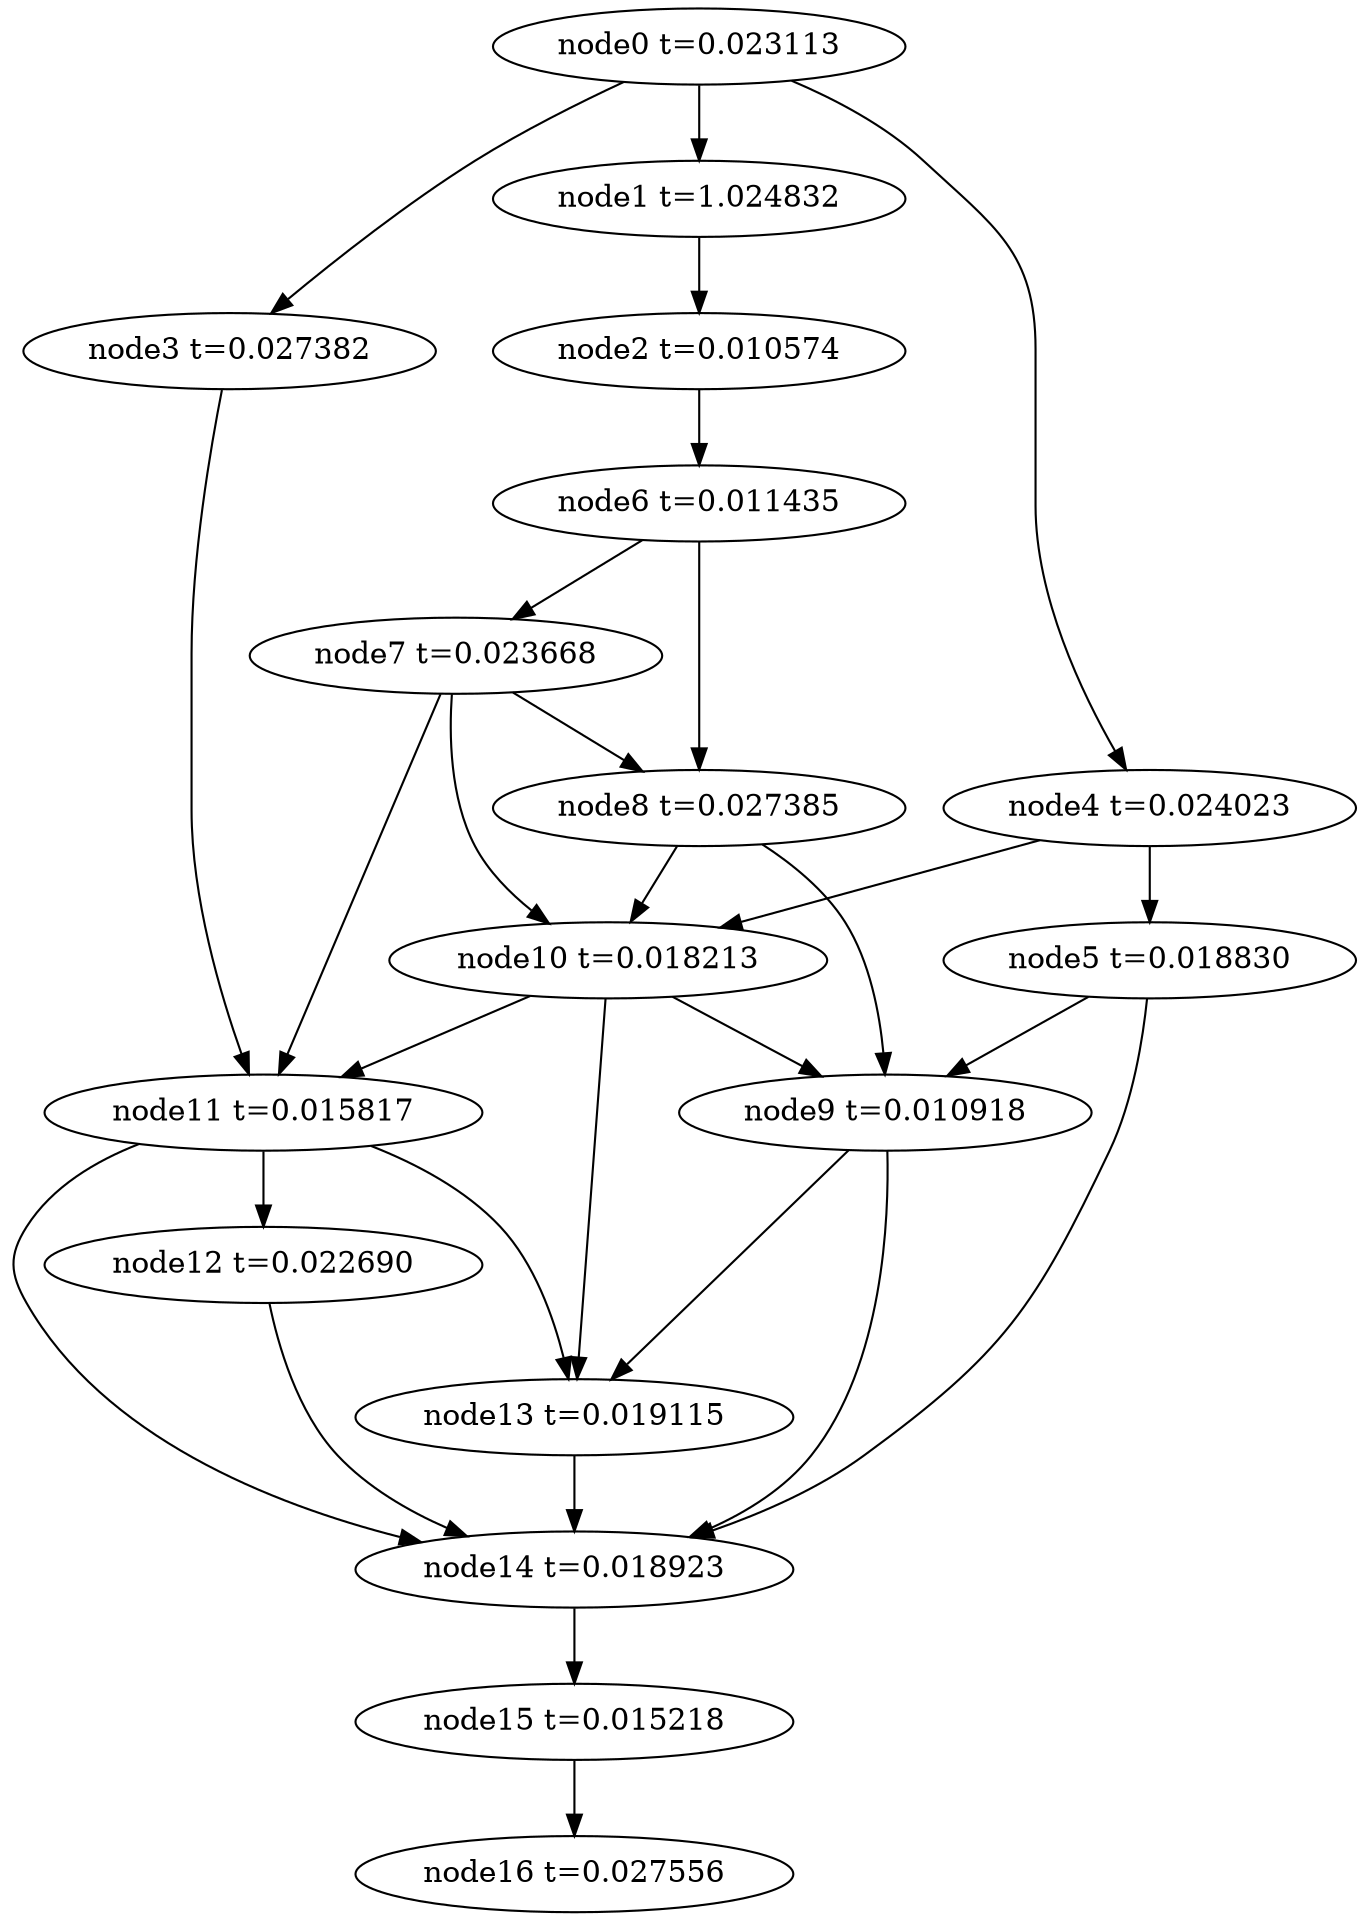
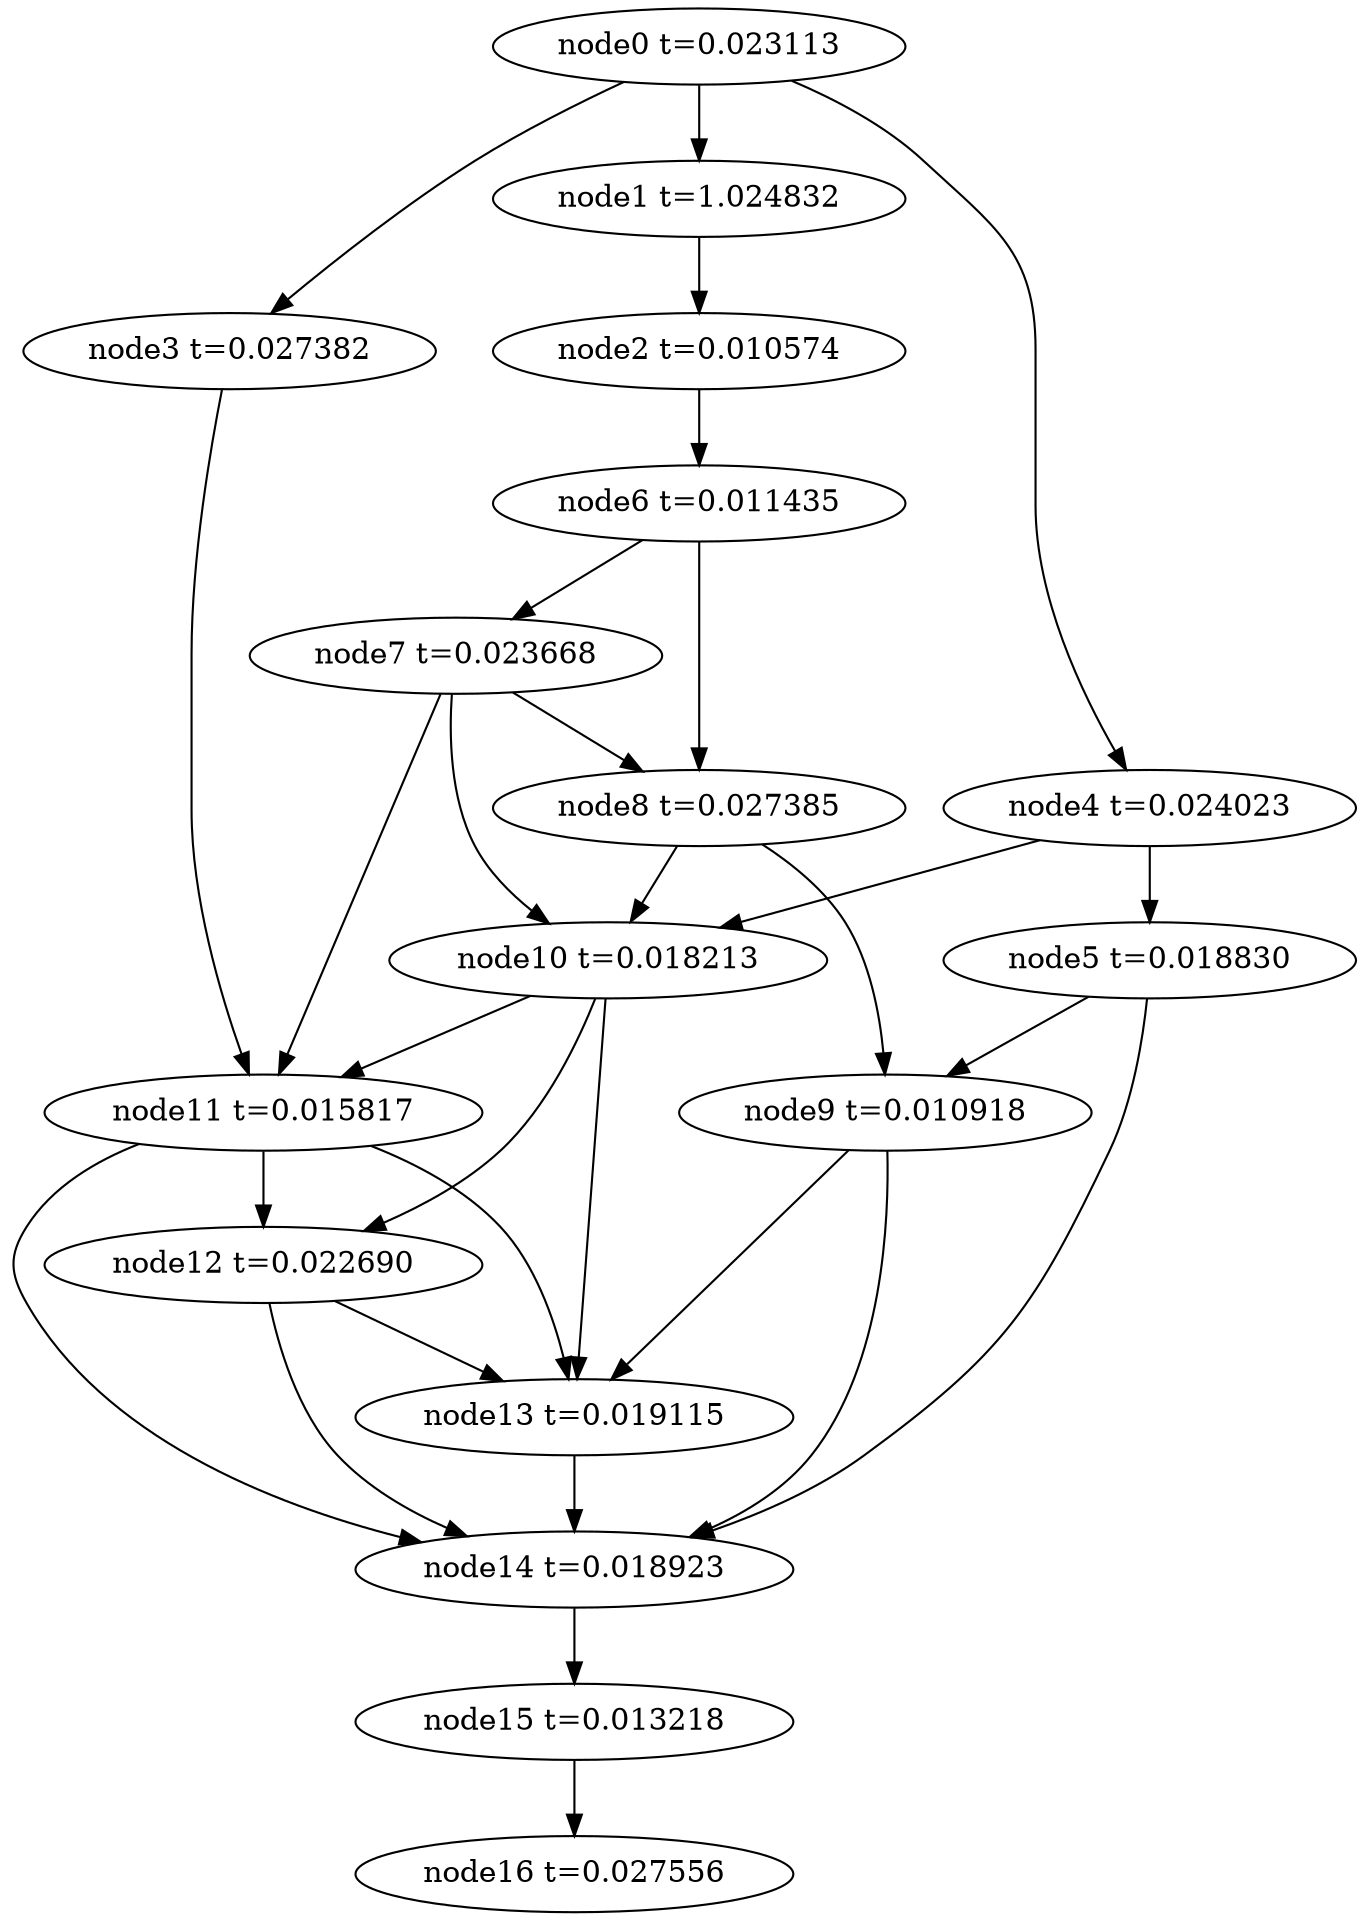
edge "node10 t=0.018213" -> "node9 t=0.010918": now "node10 t=0.018213" -> "node12 t=0.022690"
edge "node12 t=0.022690" -> "node13 t=0.019115": added
node "node15 t=0.015218": label "node15 t=0.015218" -> "node15 t=0.013218"
